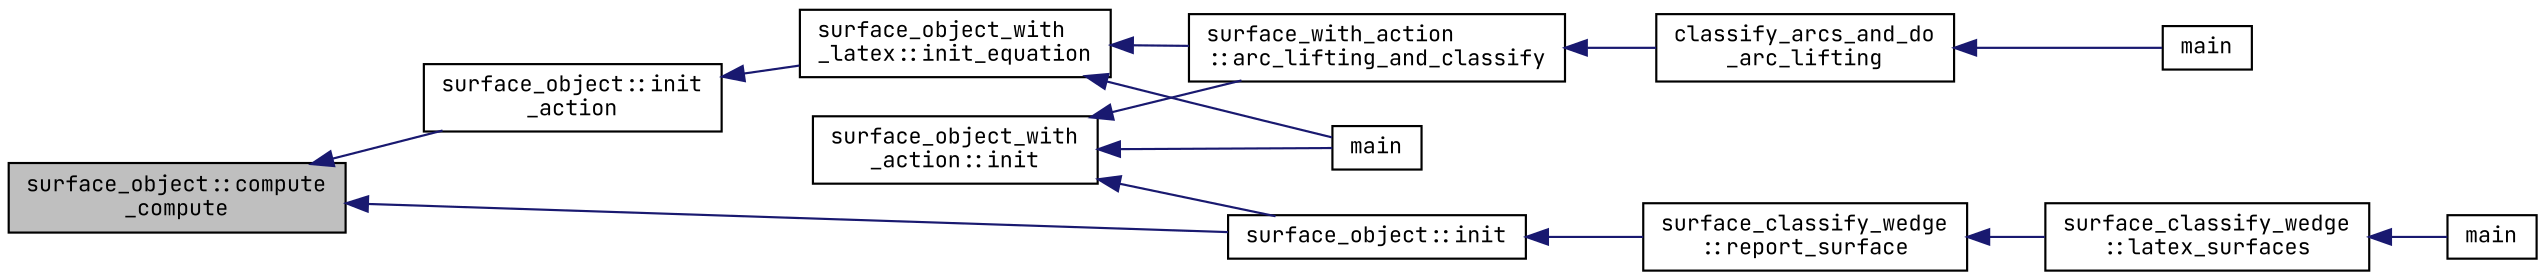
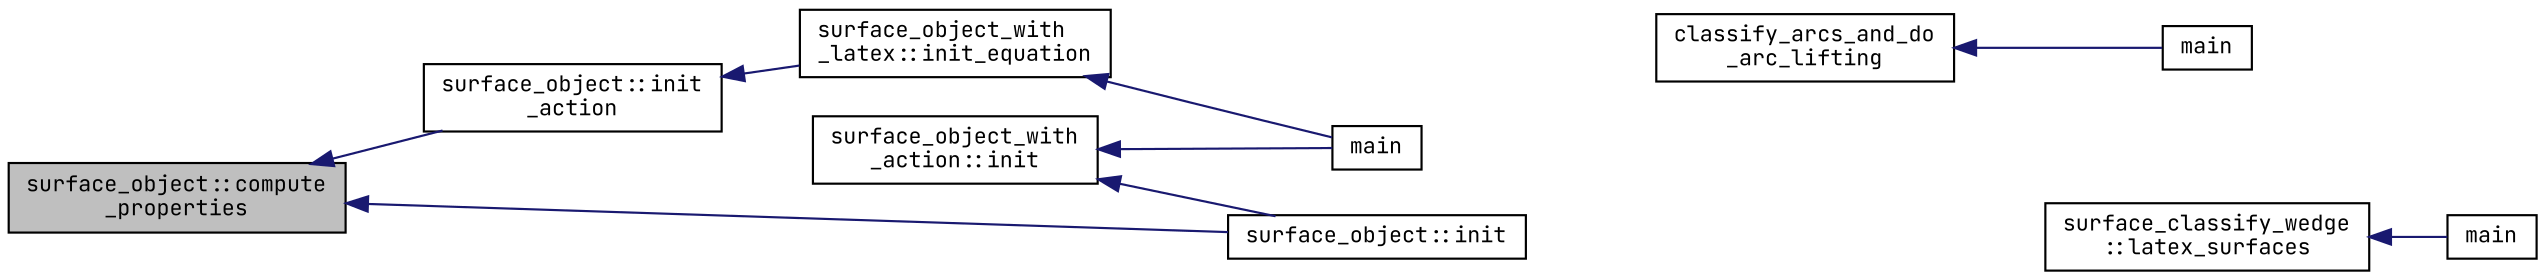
node "surface_with_action ::arc_lifting_and_classify": removed
node "surface_object::compute _compute": label "surface_object::compute _compute" -> "surface_object::compute _properties"
node "surface_classify_wedge ::report_surface": removed
